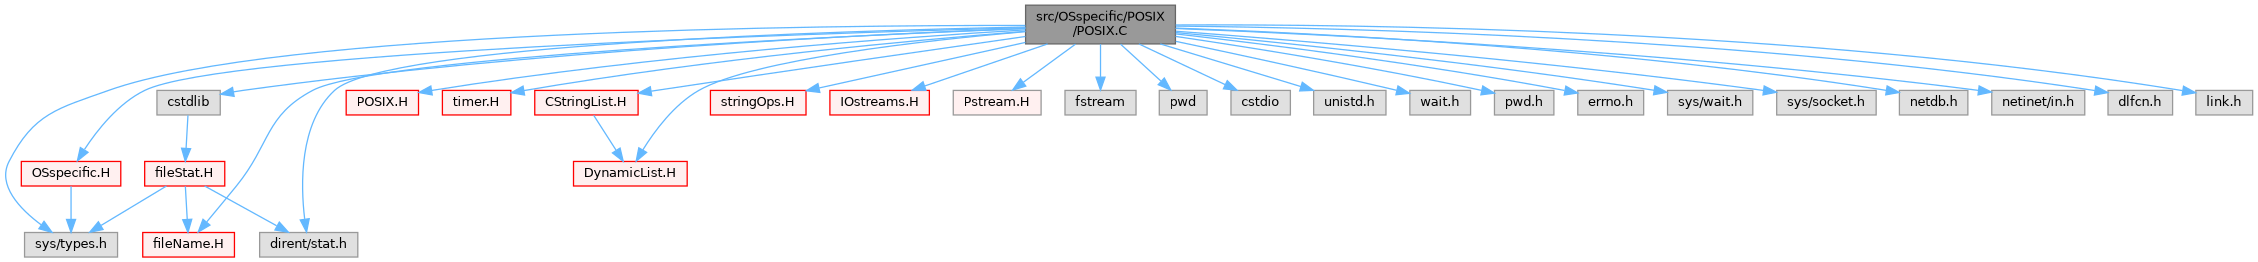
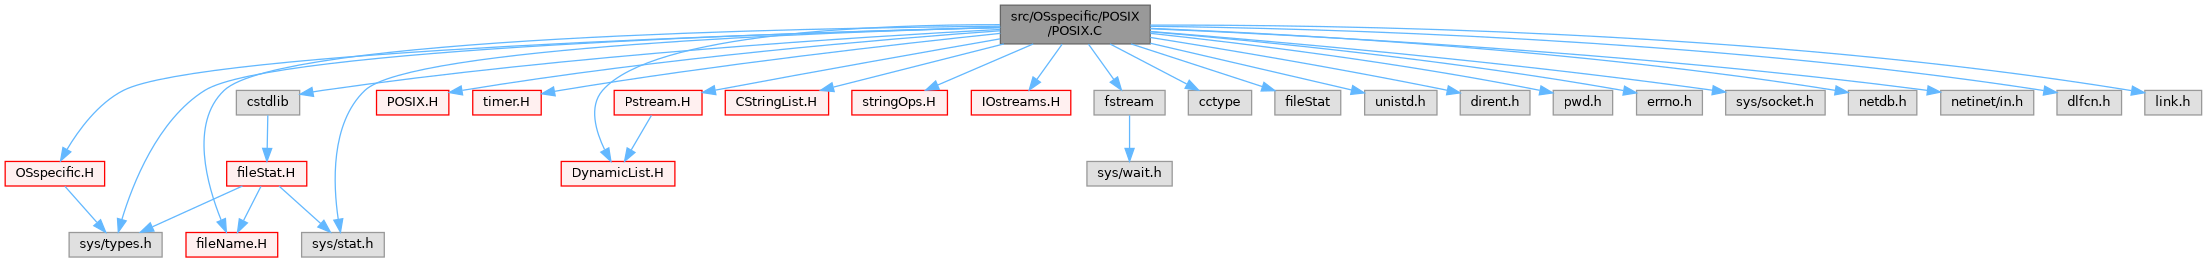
edge "src/OSspecific/POSIX /POSIX.C" -> "sys/wait.h": now "fstream" -> "sys/wait.h"
node "Pstream.H": color grey60 -> red
node "pwd": label "pwd" -> "cctype"
node "cstdio": label "cstdio" -> "fileStat"
node "wait.h": label "wait.h" -> "dirent.h"
edge "CStringList.H" -> "DynamicList.H": now "Pstream.H" -> "DynamicList.H"
node "dirent/stat.h": label "dirent/stat.h" -> "sys/stat.h"
